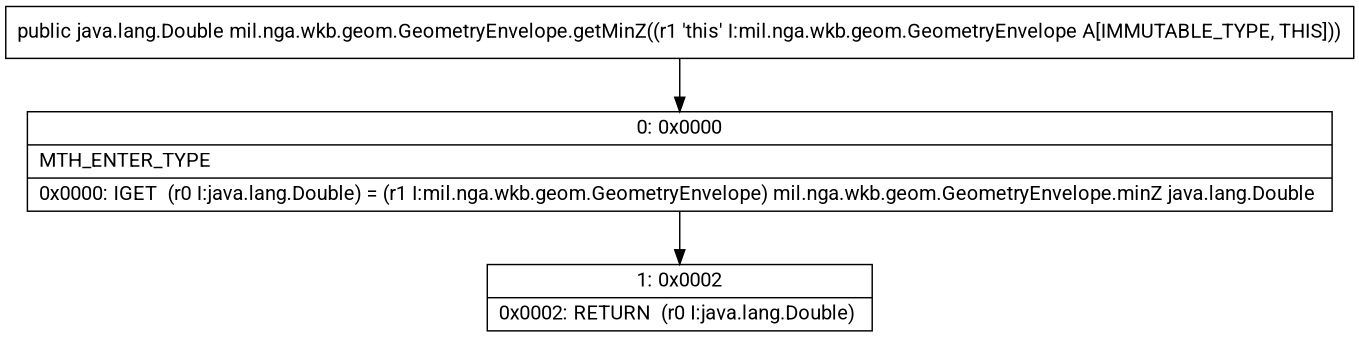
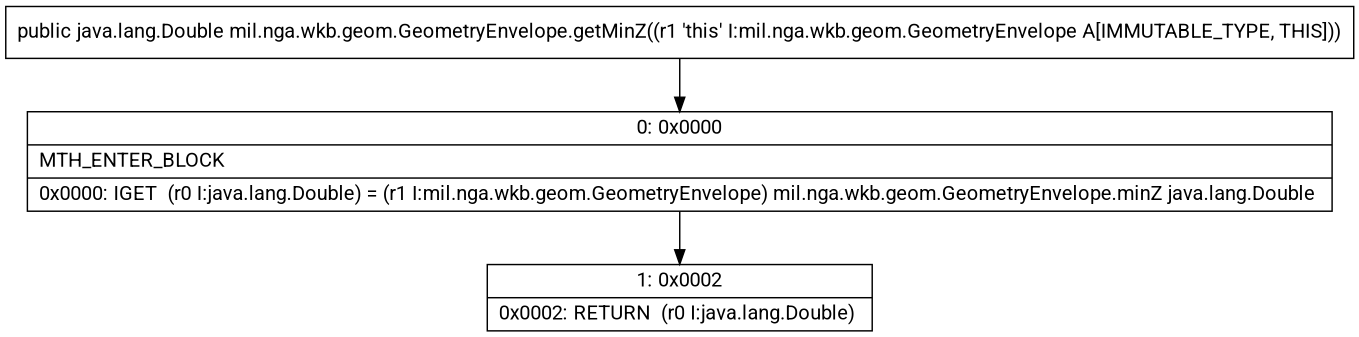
node "0: 0x0000": text "MTH_ENTER_TYPE" -> "MTH_ENTER_BLOCK"
